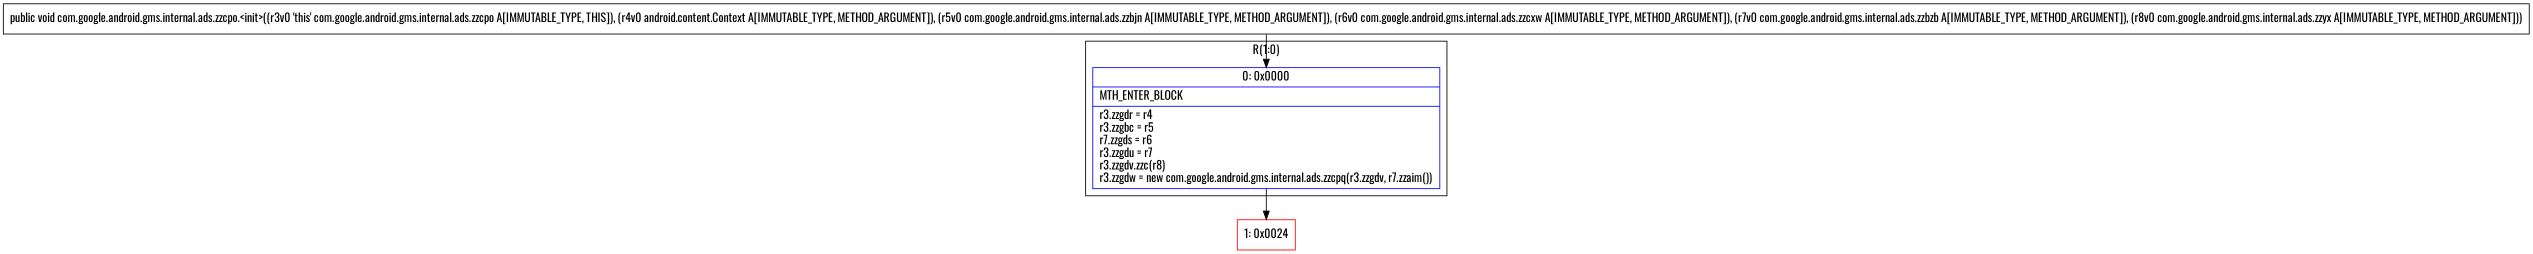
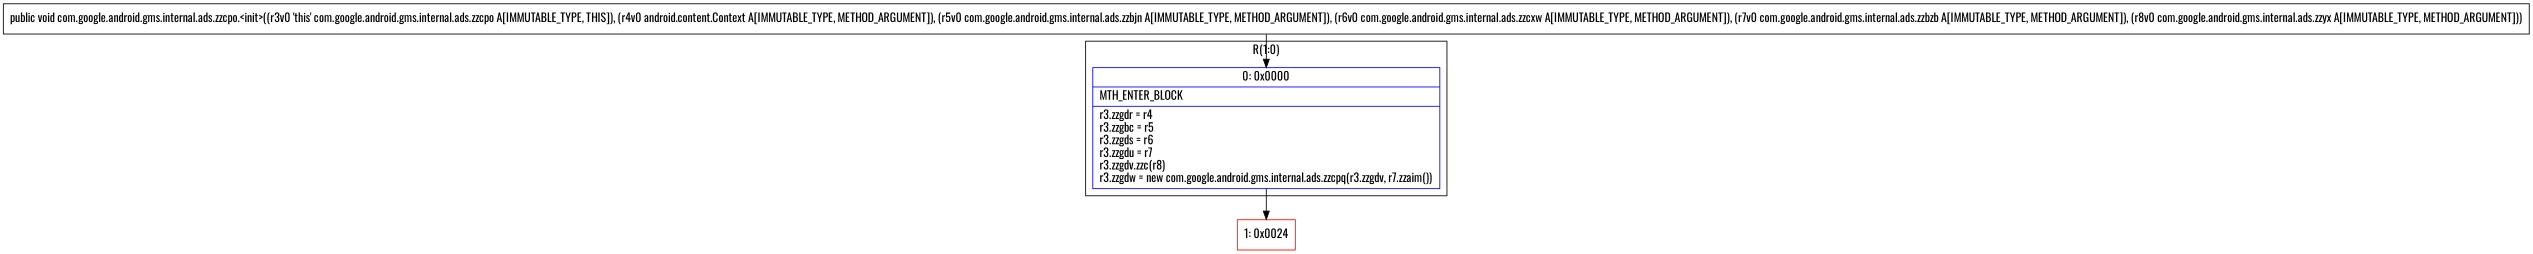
node "0: 0x0000": text "r7.zzgds = r6" -> "r3.zzgds = r6"
